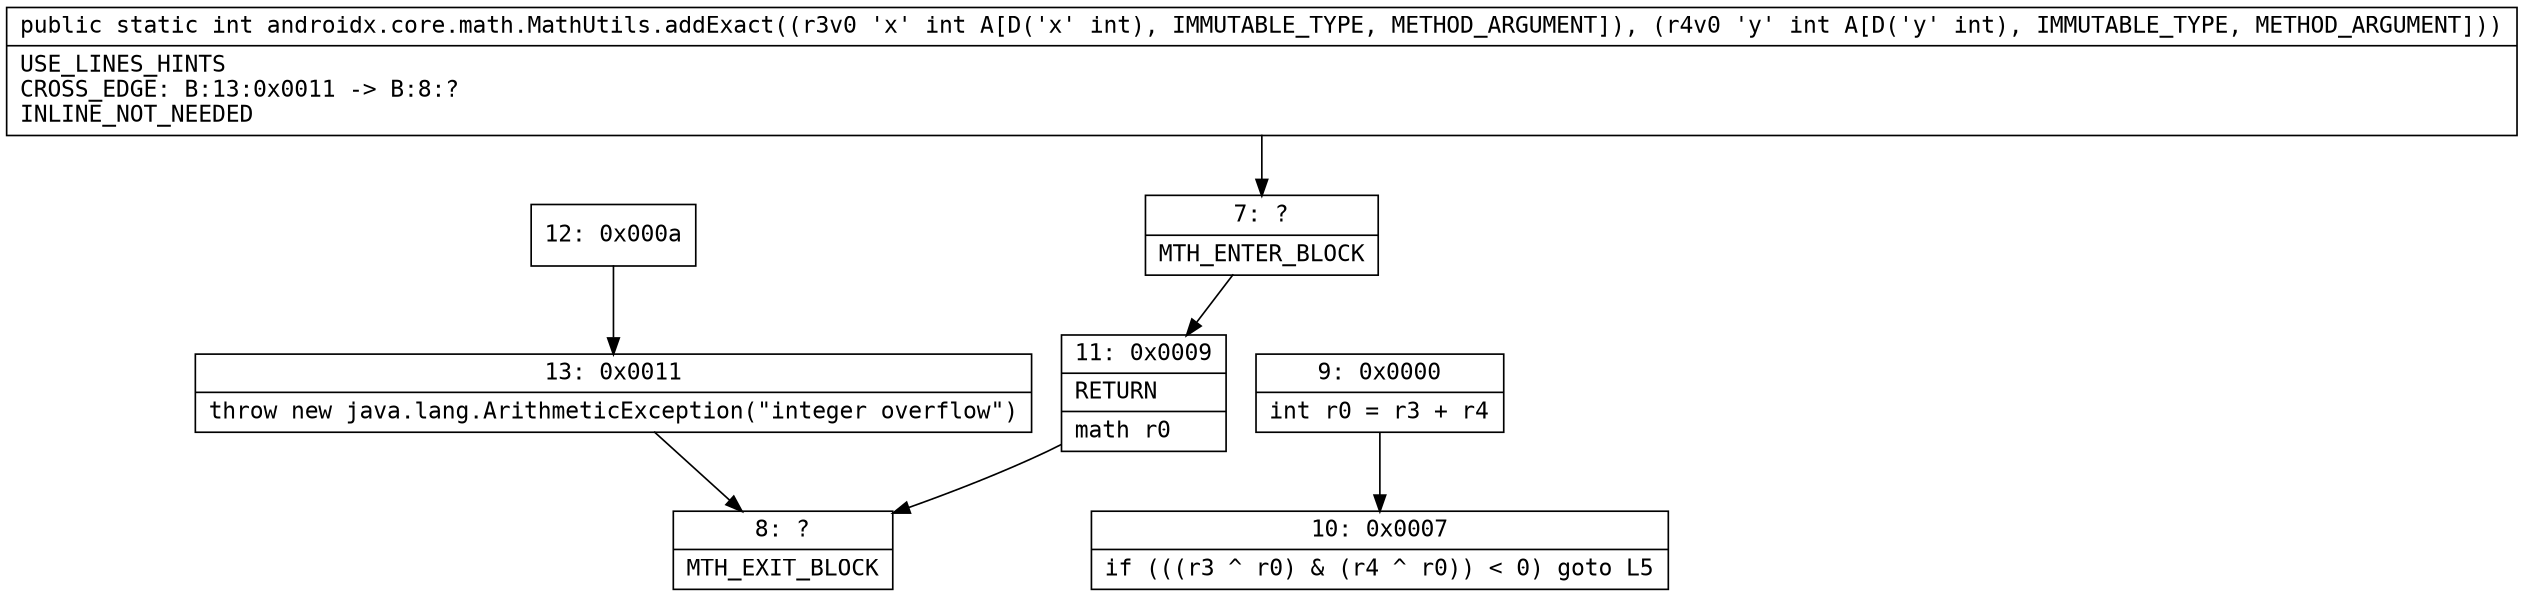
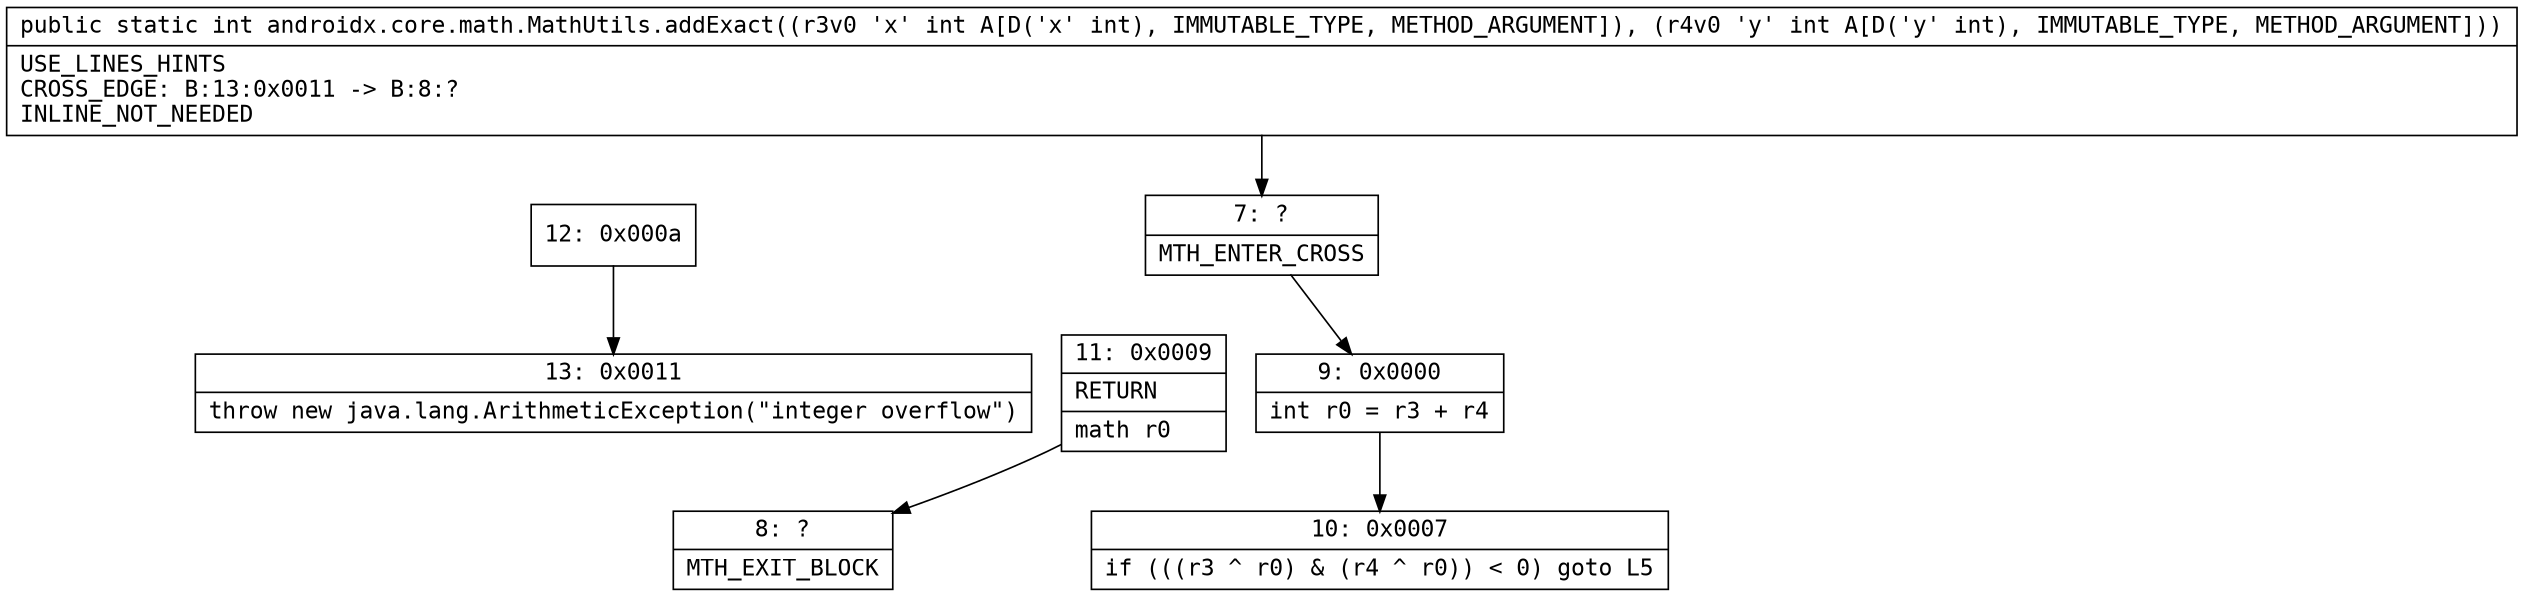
node "7: ?": text "MTH_ENTER_BLOCK" -> "MTH_ENTER_CROSS"
edge "7: ?" -> "11: 0x0009": now "7: ?" -> "9: 0x0000"
edge "13: 0x0011" -> "8: ?": removed
